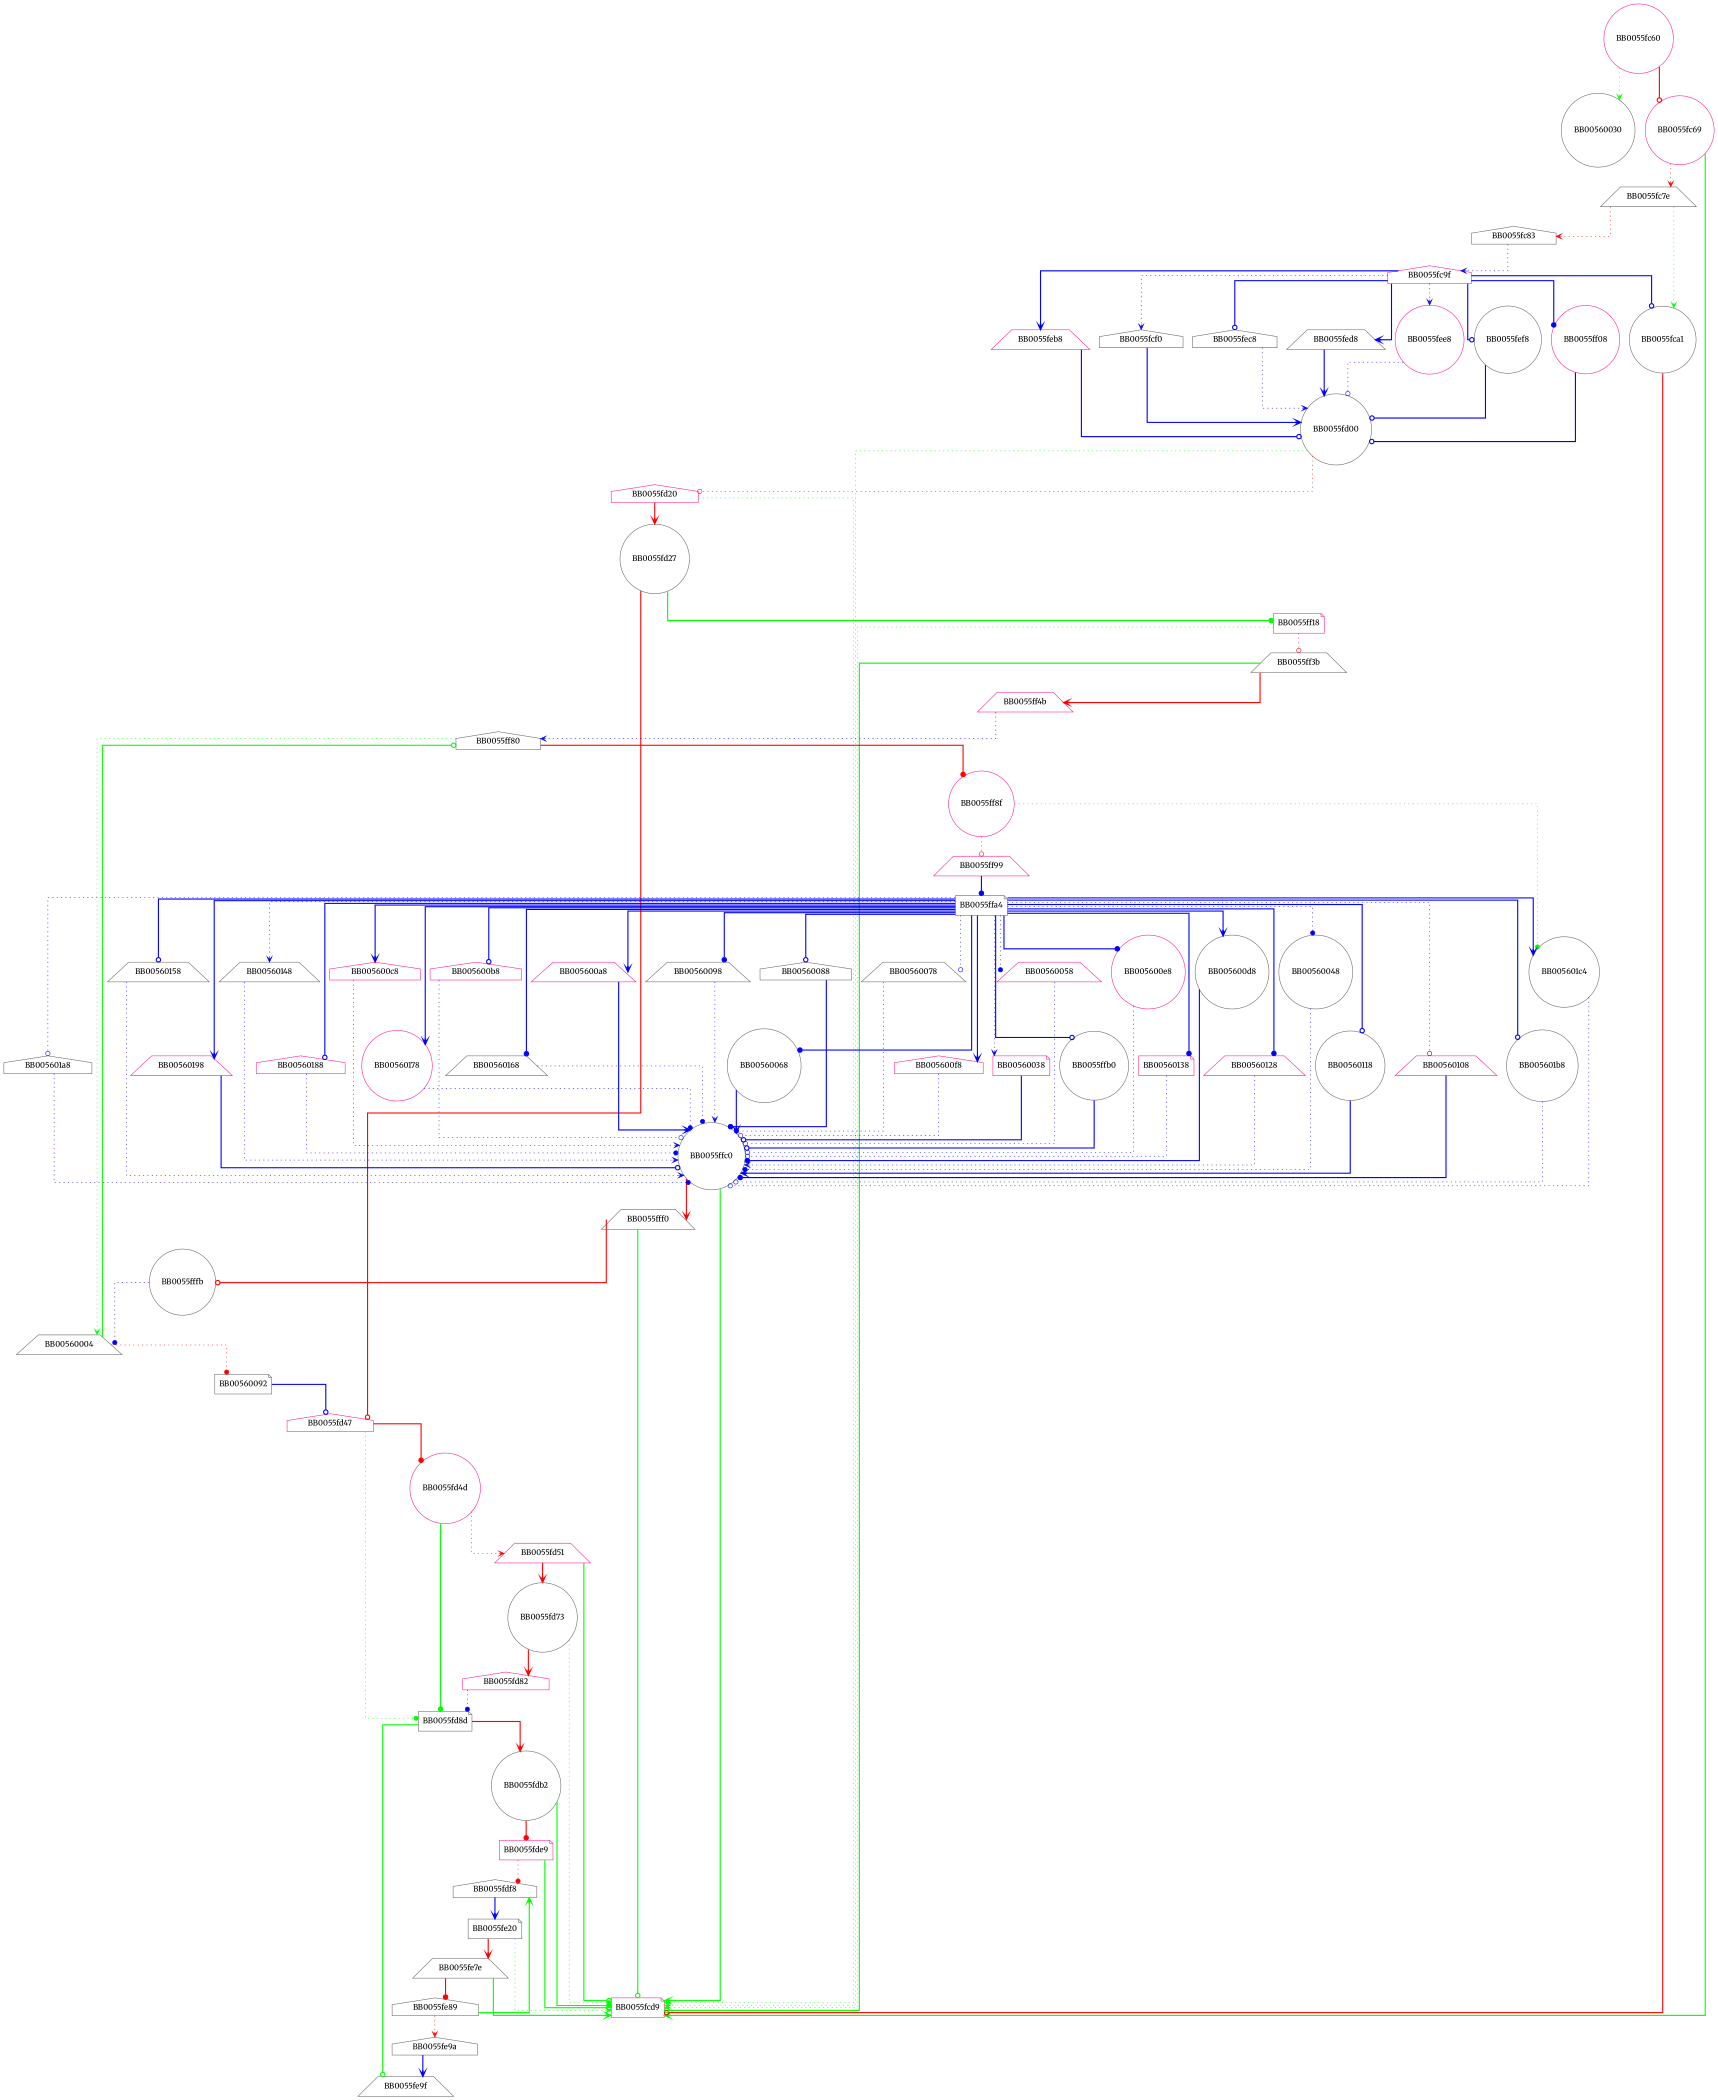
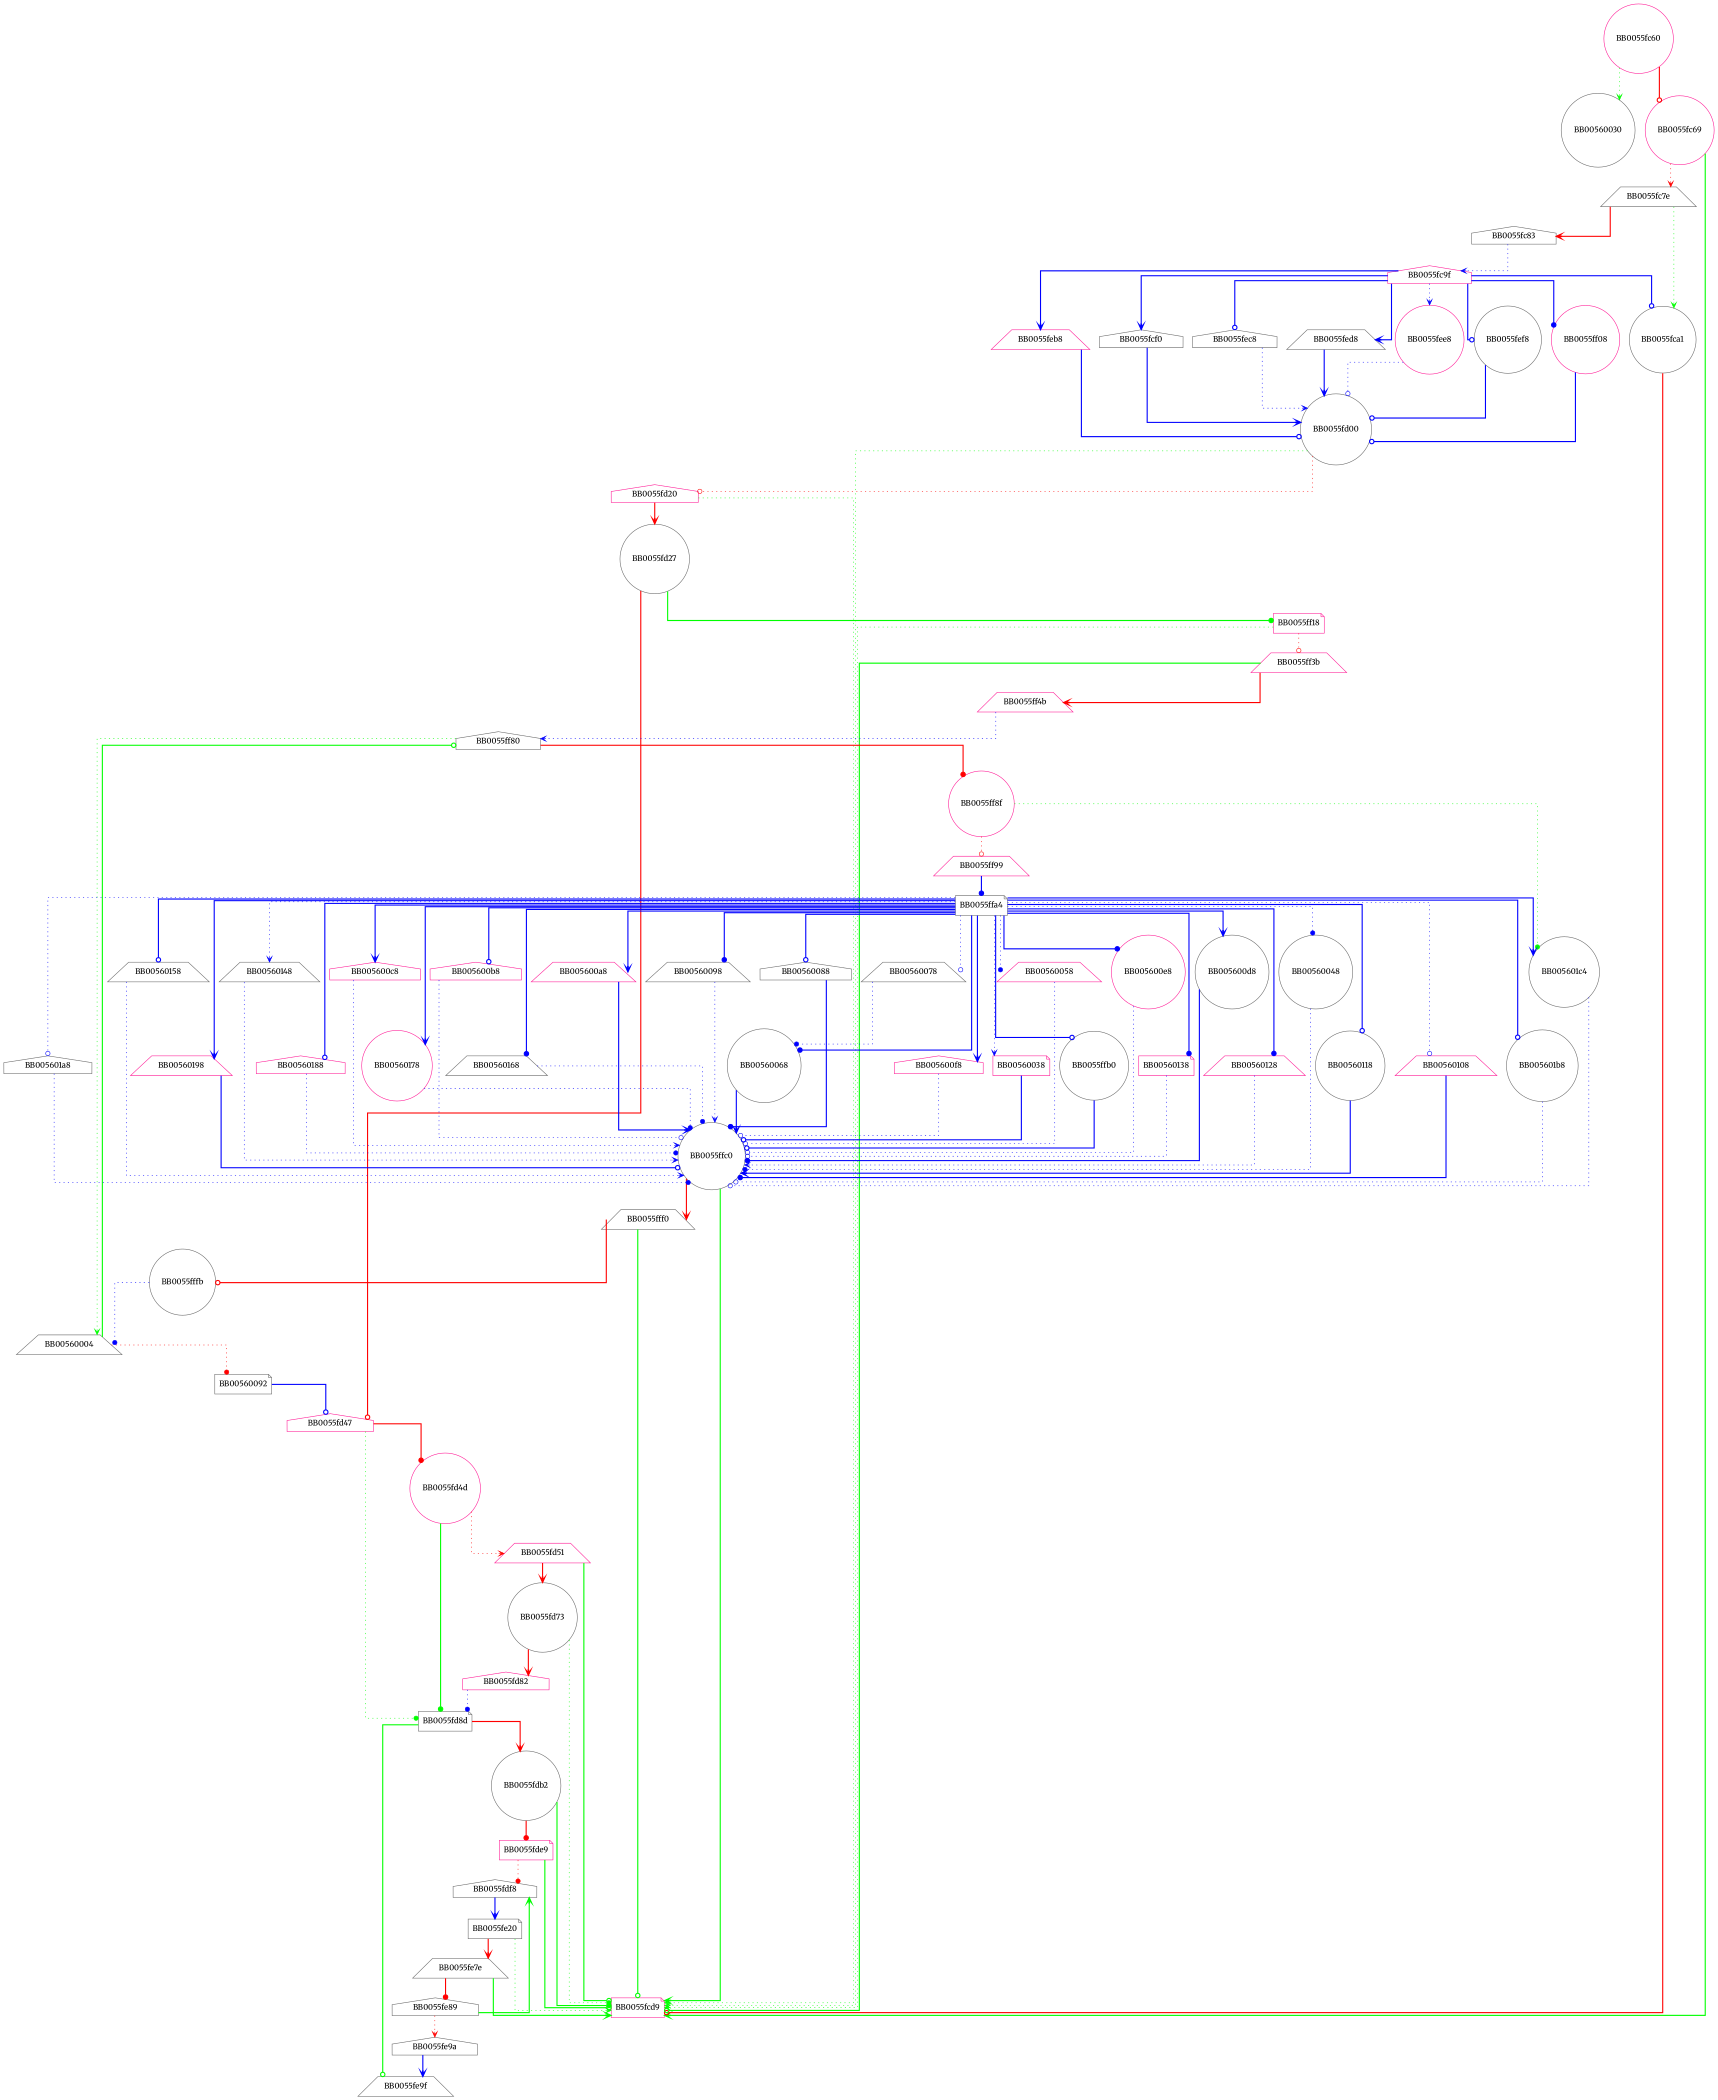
edge "BB0055fc7e" -> "BB0055fc83": style dotted -> bold
edge "BB0055fc9f" -> "BB0055fcf0": style dotted -> bold
node "BB0055ff3b": color gray40 -> deeppink
edge "BB00560078" -> "BB0055ffc0": now "BB00560078" -> "BB00560068"
